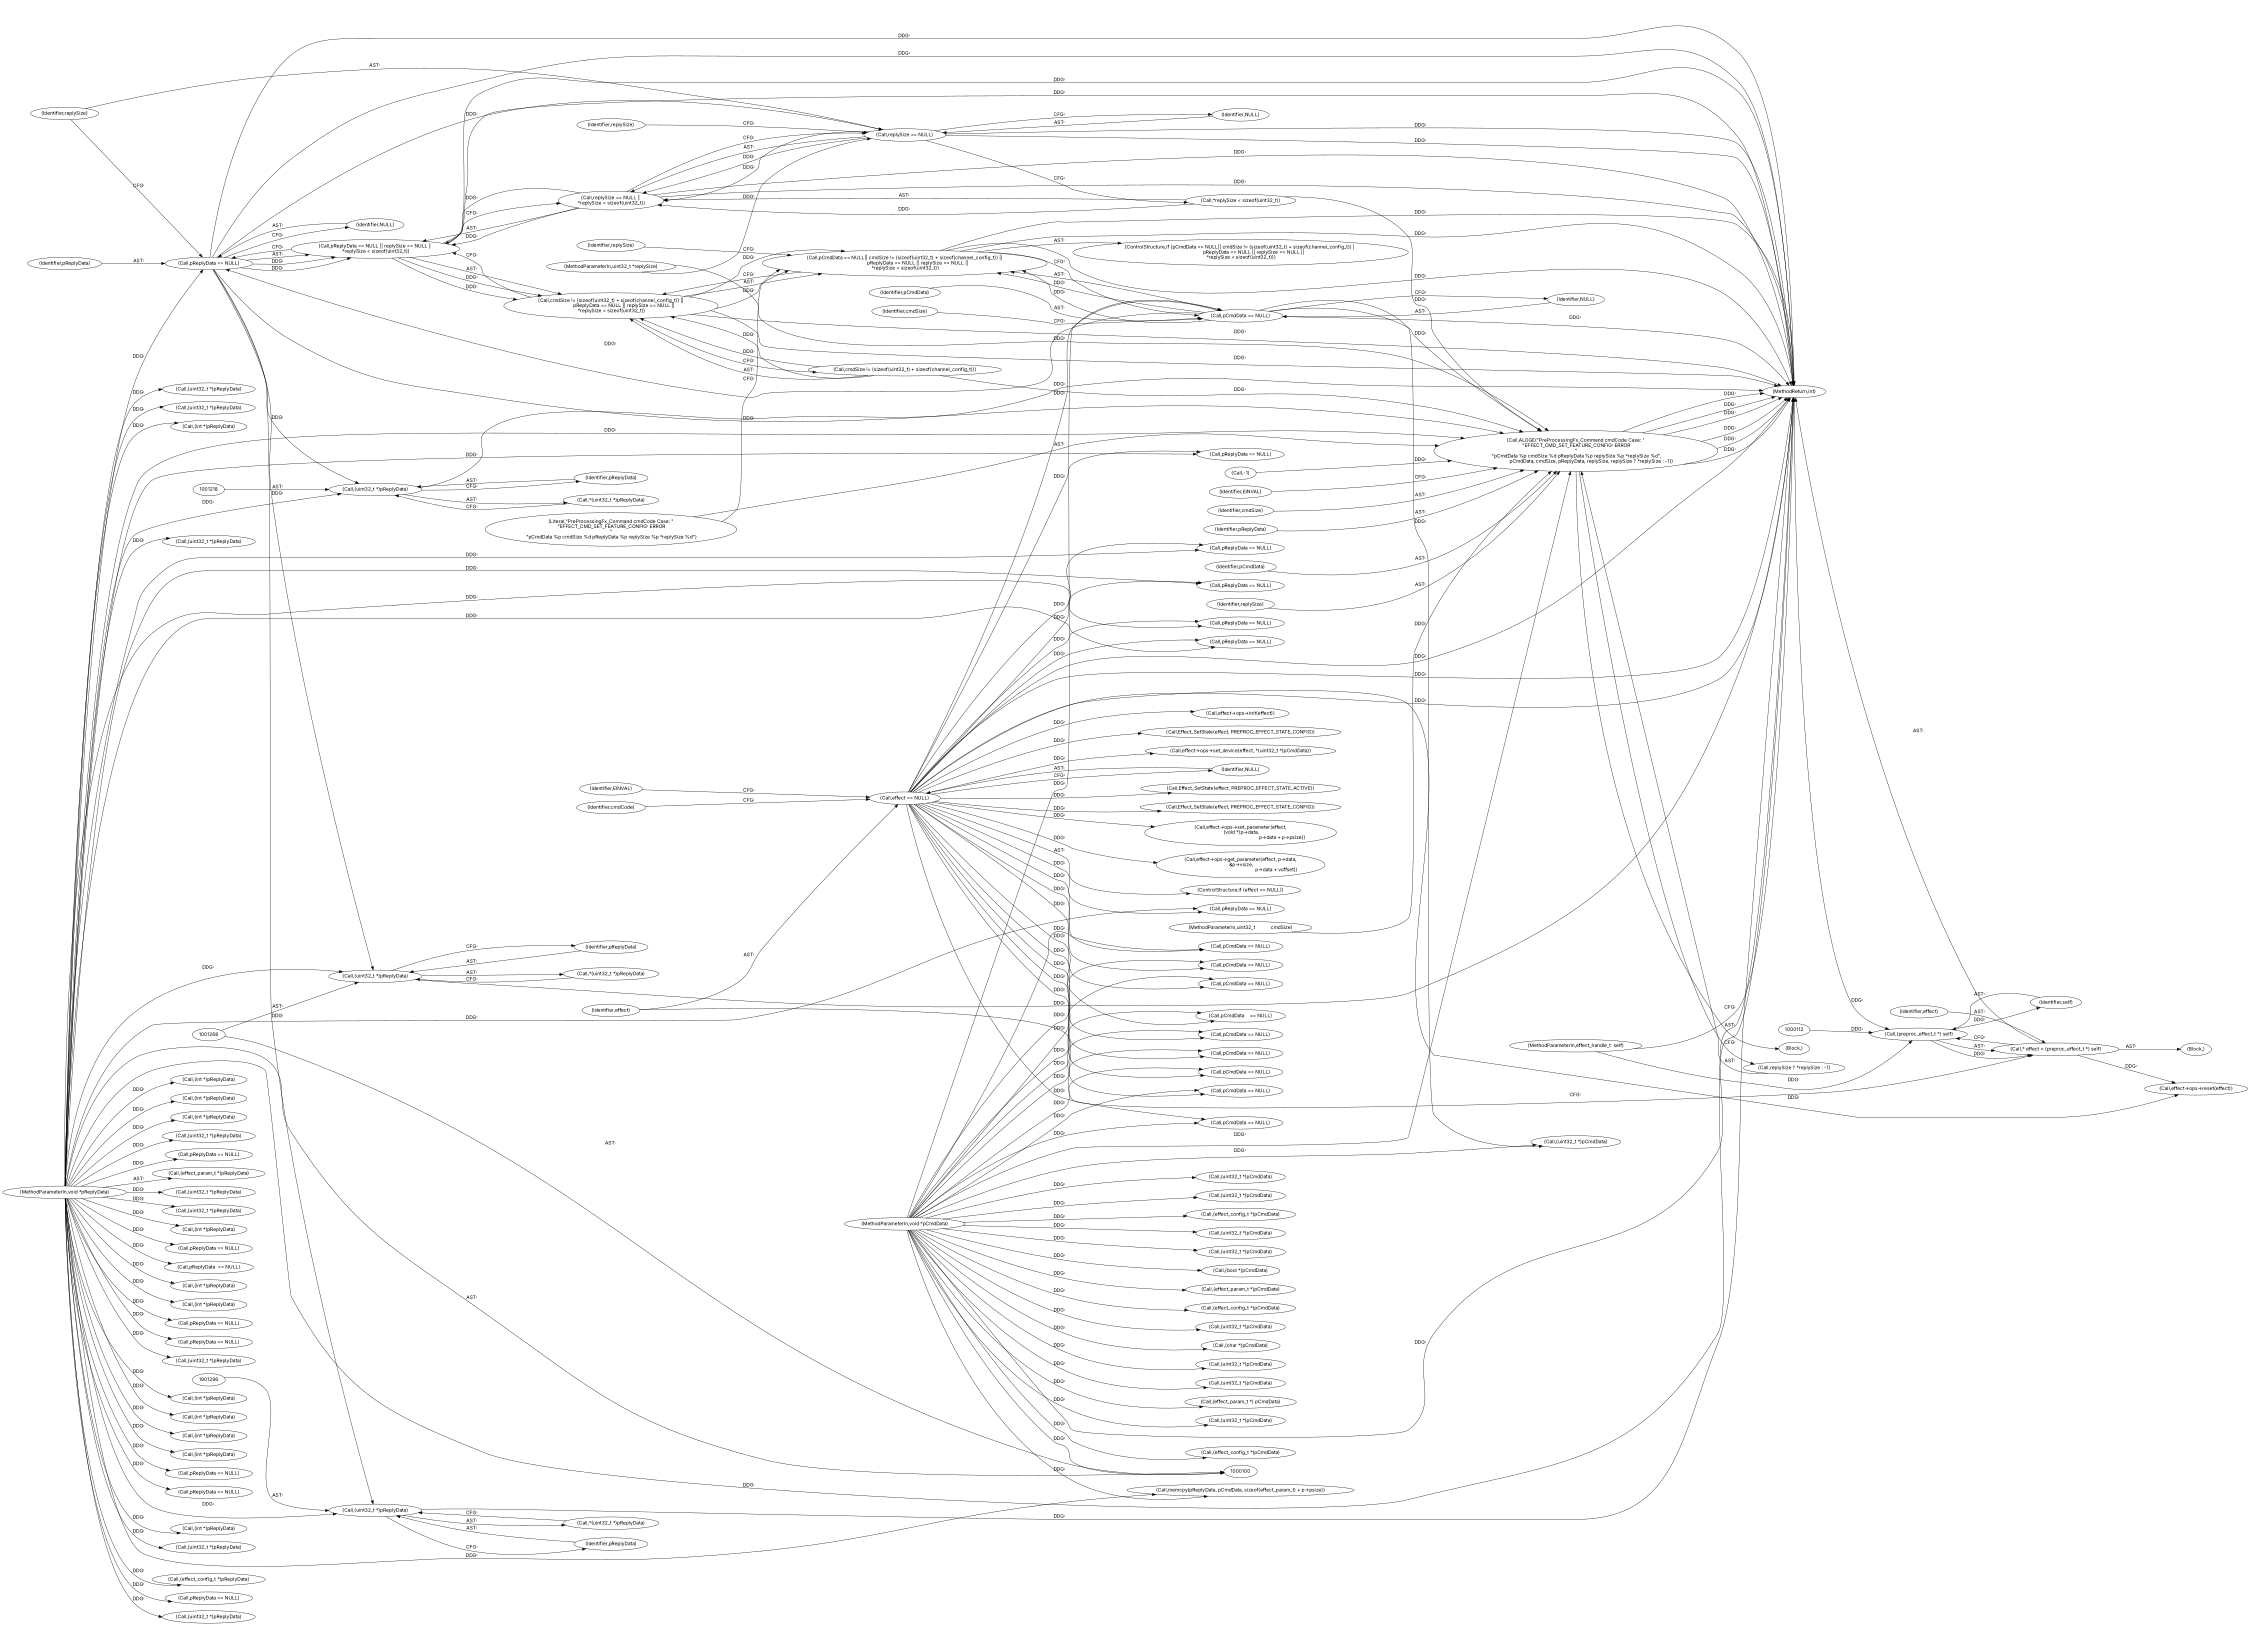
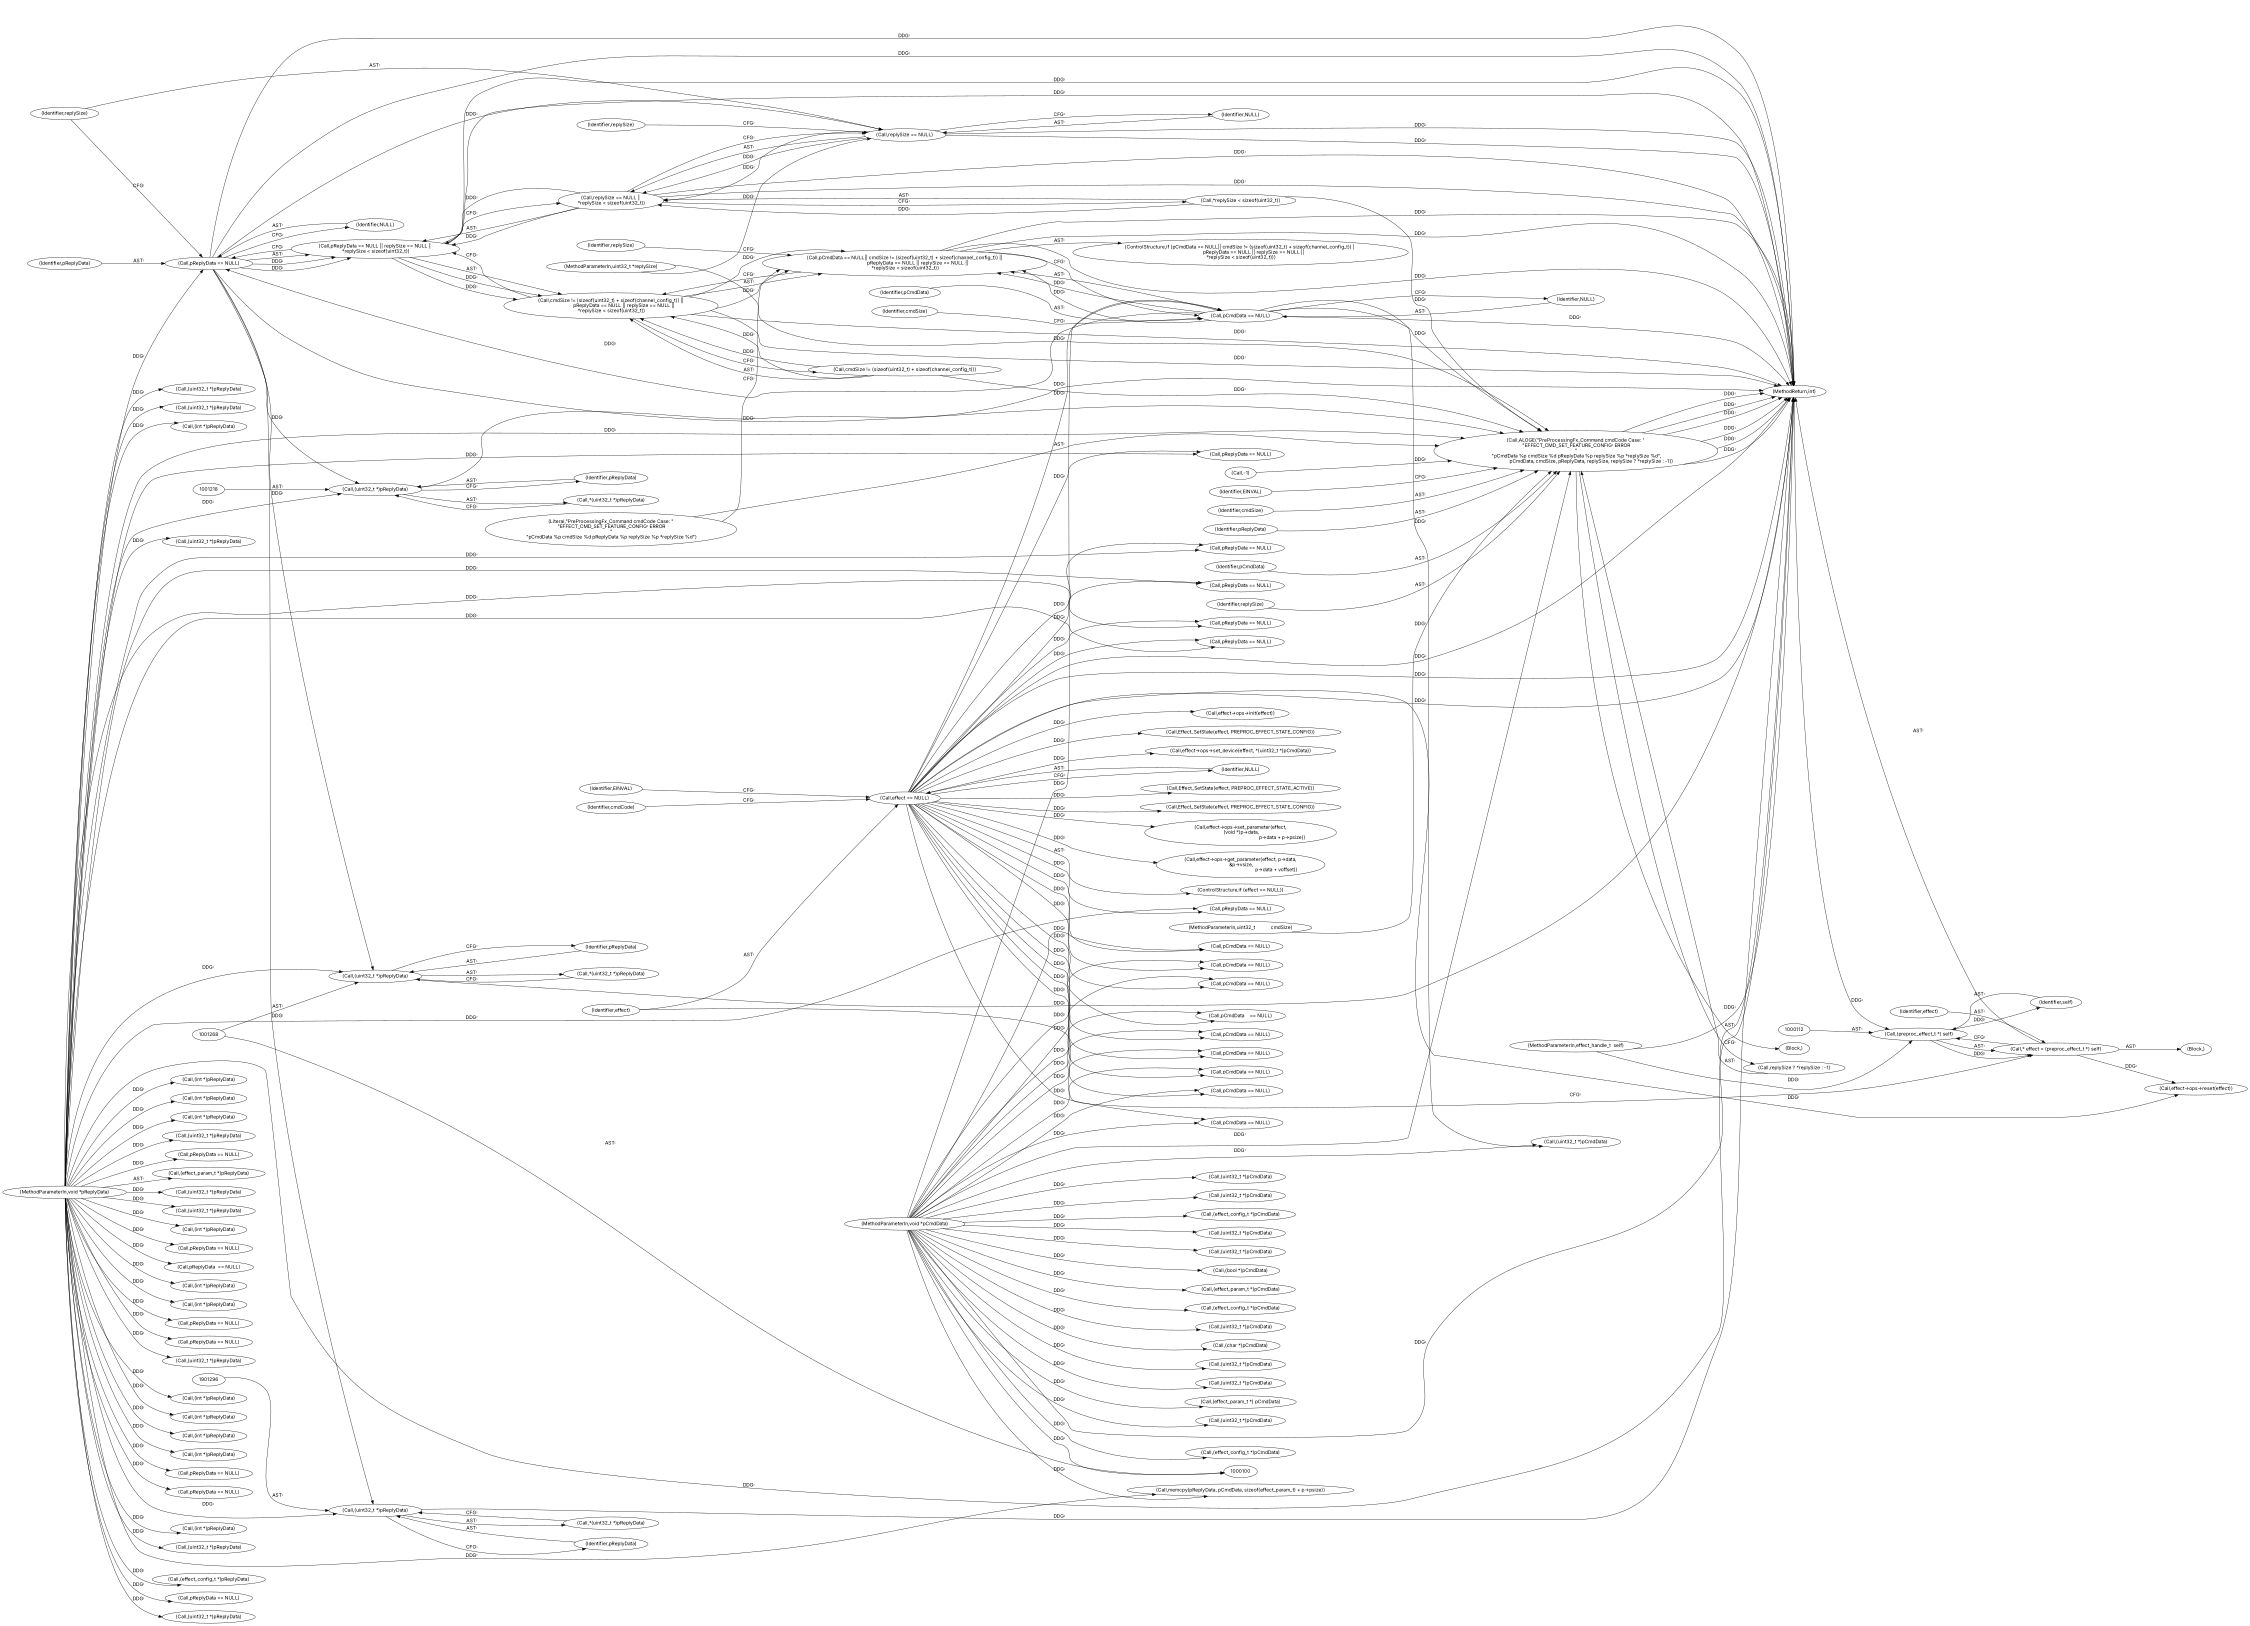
edge "(Call,replySize == NULL)" -> "(Call,*replySize < sizeof(uint32_t))": now "(Call,replySize == NULL || *replySize < sizeof(uint32_t))" -> "(Call,*replySize < sizeof(uint32_t))"
edge "(MethodParameterIn,effect_handle_t  self)" -> "(MethodReturn,int)": label "CFG: " -> "DDG: "
edge "1000112" -> "(Call,(preproc_effect_t *) self)": label "DDG: " -> "AST: "
edge "(MethodParameterIn,void *pReplyData)" -> "1000100": removed, label "AST:"
